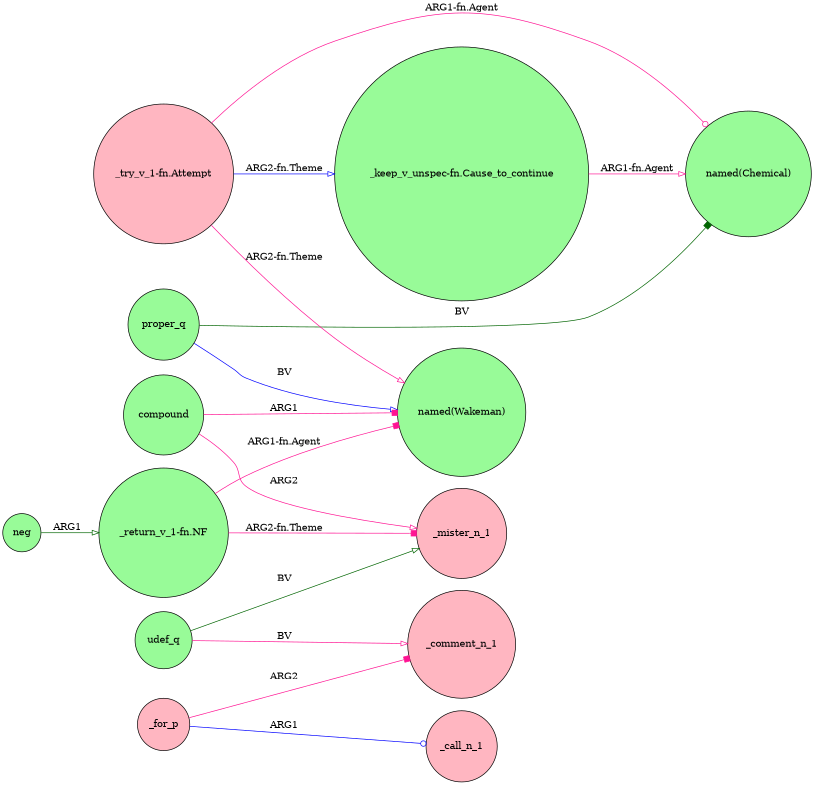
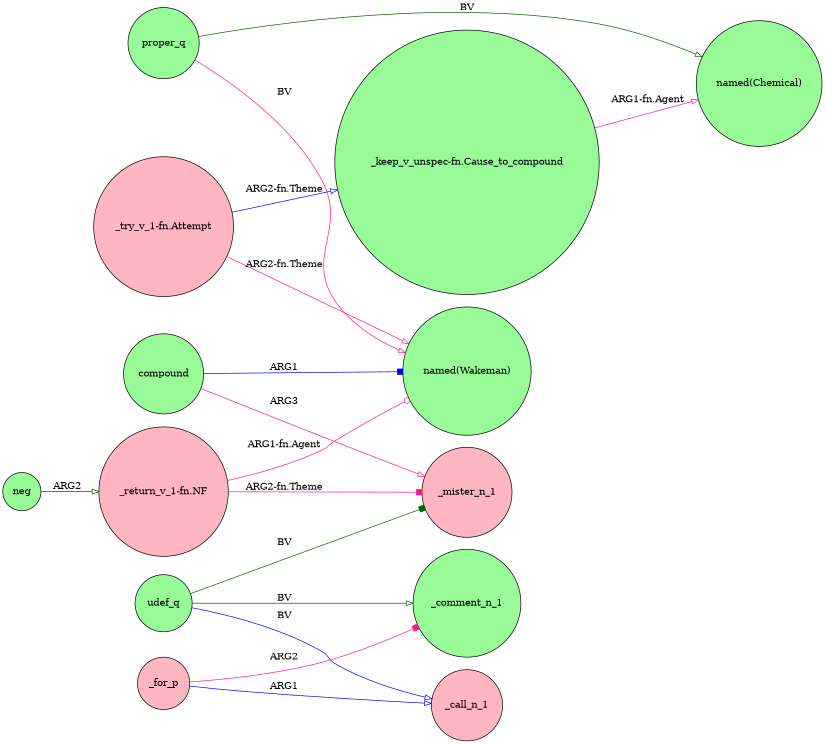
edge "_try_v_1-fn.Attempt" -> "named(Chemical)": removed, label "ARG1-fn.Agent"
node "_keep_v_unspec-fn.Cause_to_continue": label "_keep_v_unspec-fn.Cause_to_continue" -> "_keep_v_unspec-fn.Cause_to_compound"
edge "proper_q" -> "named(Chemical)": arrowhead box -> onormal
edge "proper_q" -> "named(Wakeman)": color blue -> deeppink
edge "compound" -> "named(Wakeman)": color deeppink -> blue
edge "_return_v_1-fn.NF" -> "named(Wakeman)": arrowhead box -> odot
edge "compound" -> "_mister_n_1": label "ARG2" -> "ARG3"
edge "neg" -> "_return_v_1-fn.NF": label "ARG1" -> "ARG2"
node "_return_v_1-fn.NF": fillcolor palegreen -> lightpink
edge "udef_q" -> "_mister_n_1": arrowhead onormal -> box
edge "udef_q" -> "_comment_n_1": color deeppink -> darkgreen
node "_comment_n_1": fillcolor lightpink -> palegreen
edge "udef_q" -> "_call_n_1": added, label "BV"
edge "_for_p" -> "_call_n_1": arrowhead odot -> onormal
